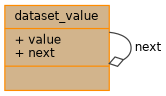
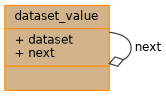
node "dataset_value": text "+ value" -> "+ dataset"
